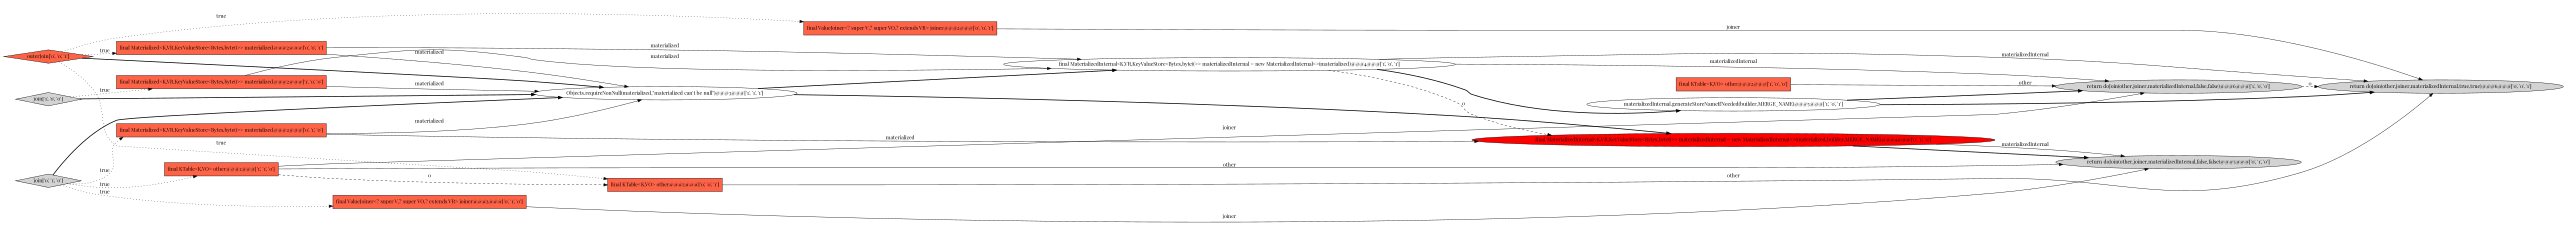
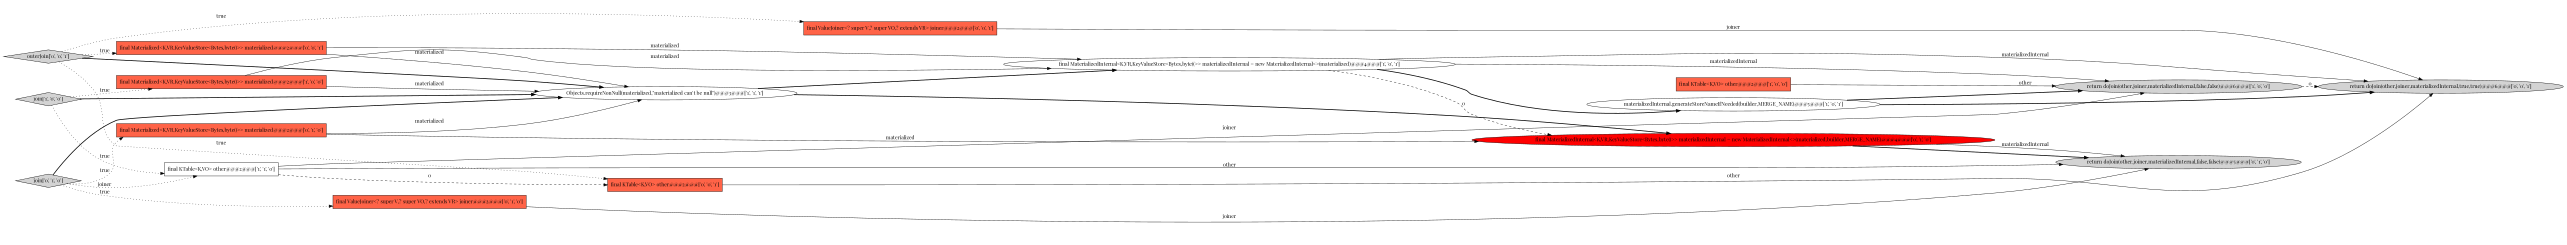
node "outerJoin['0', '0', '1']": fillcolor tomato -> lightgray
edge "join['1', '0', '0']" -> "final KTable<K,VO> other@@@2@@@['1', '1', '0']": added, label "true"
node "final KTable<K,VO> other@@@2@@@['1', '1', '0']": fillcolor tomato -> white
edge "join['0', '1', '0']" -> "final KTable<K,VO> other@@@2@@@['1', '1', '0']": label "true" -> "joiner"
